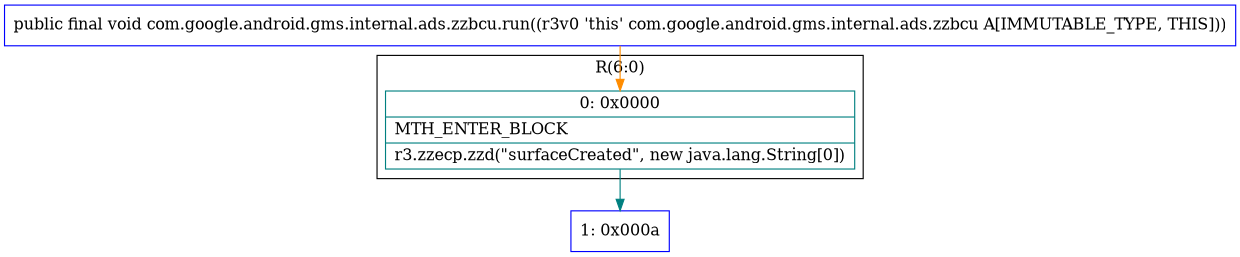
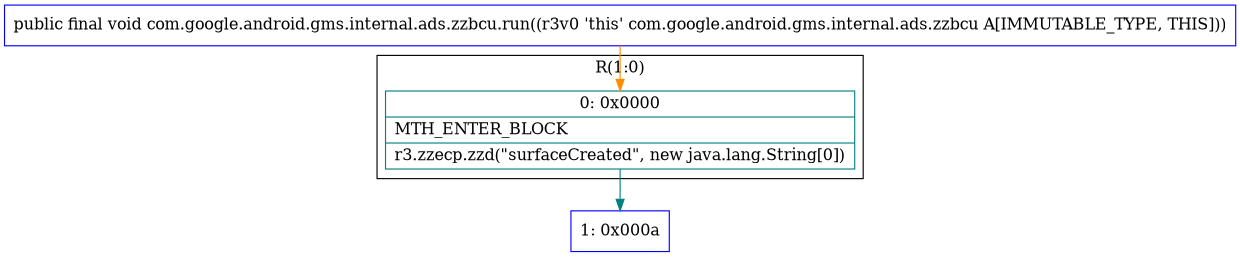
cluster "R(6:0)": label "R(6:0)" -> "R(1:0)"
